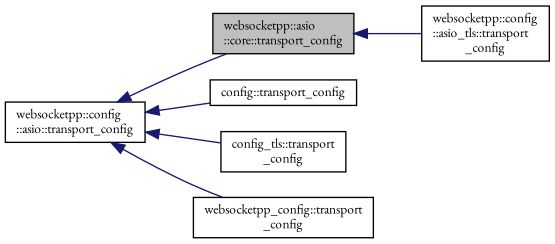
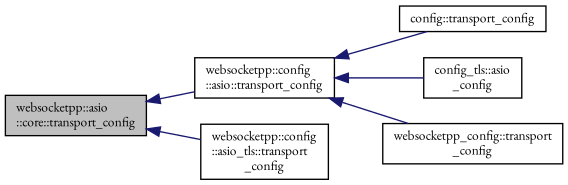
edge "websocketpp::asio ::core::transport_config" -> "websocketpp::config ::asio::transport_config": reversed
node "config_tls::transport _config": label "config_tls::transport _config" -> "config_tls::asio _config"
